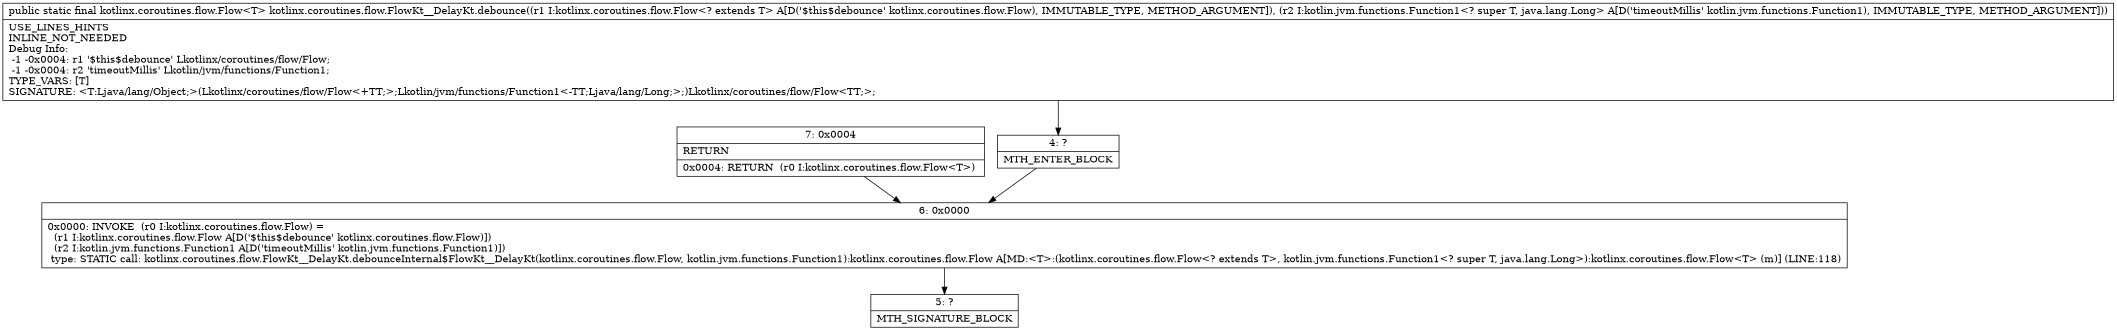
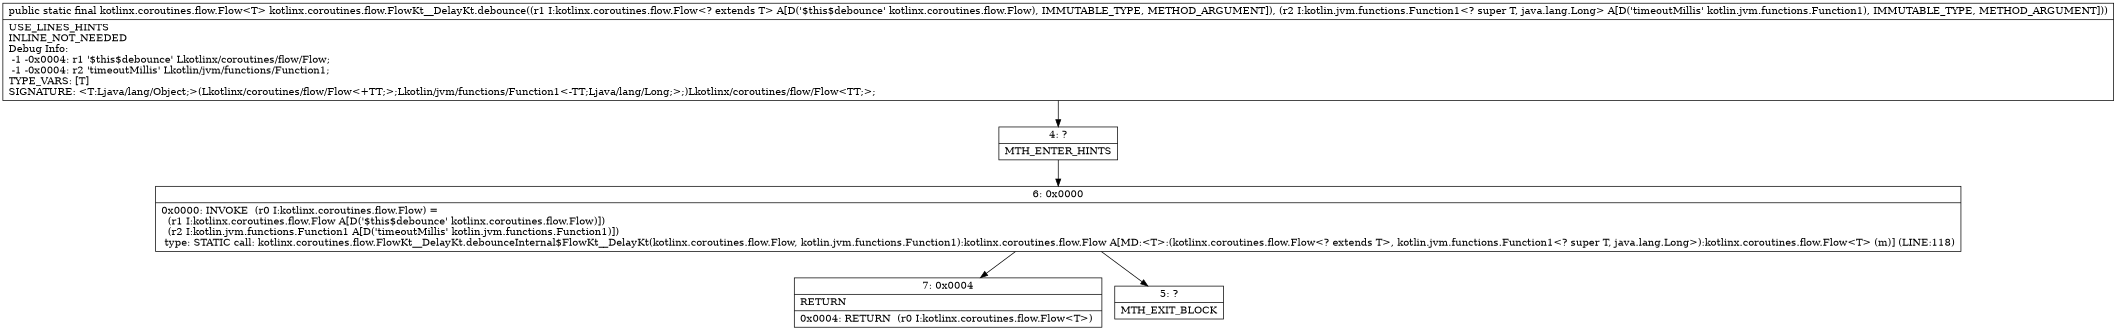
node "4: ?": text "MTH_ENTER_BLOCK" -> "MTH_ENTER_HINTS"
edge "7: 0x0004" -> "6: 0x0000": reversed
node "5: ?": text "MTH_SIGNATURE_BLOCK" -> "MTH_EXIT_BLOCK"
